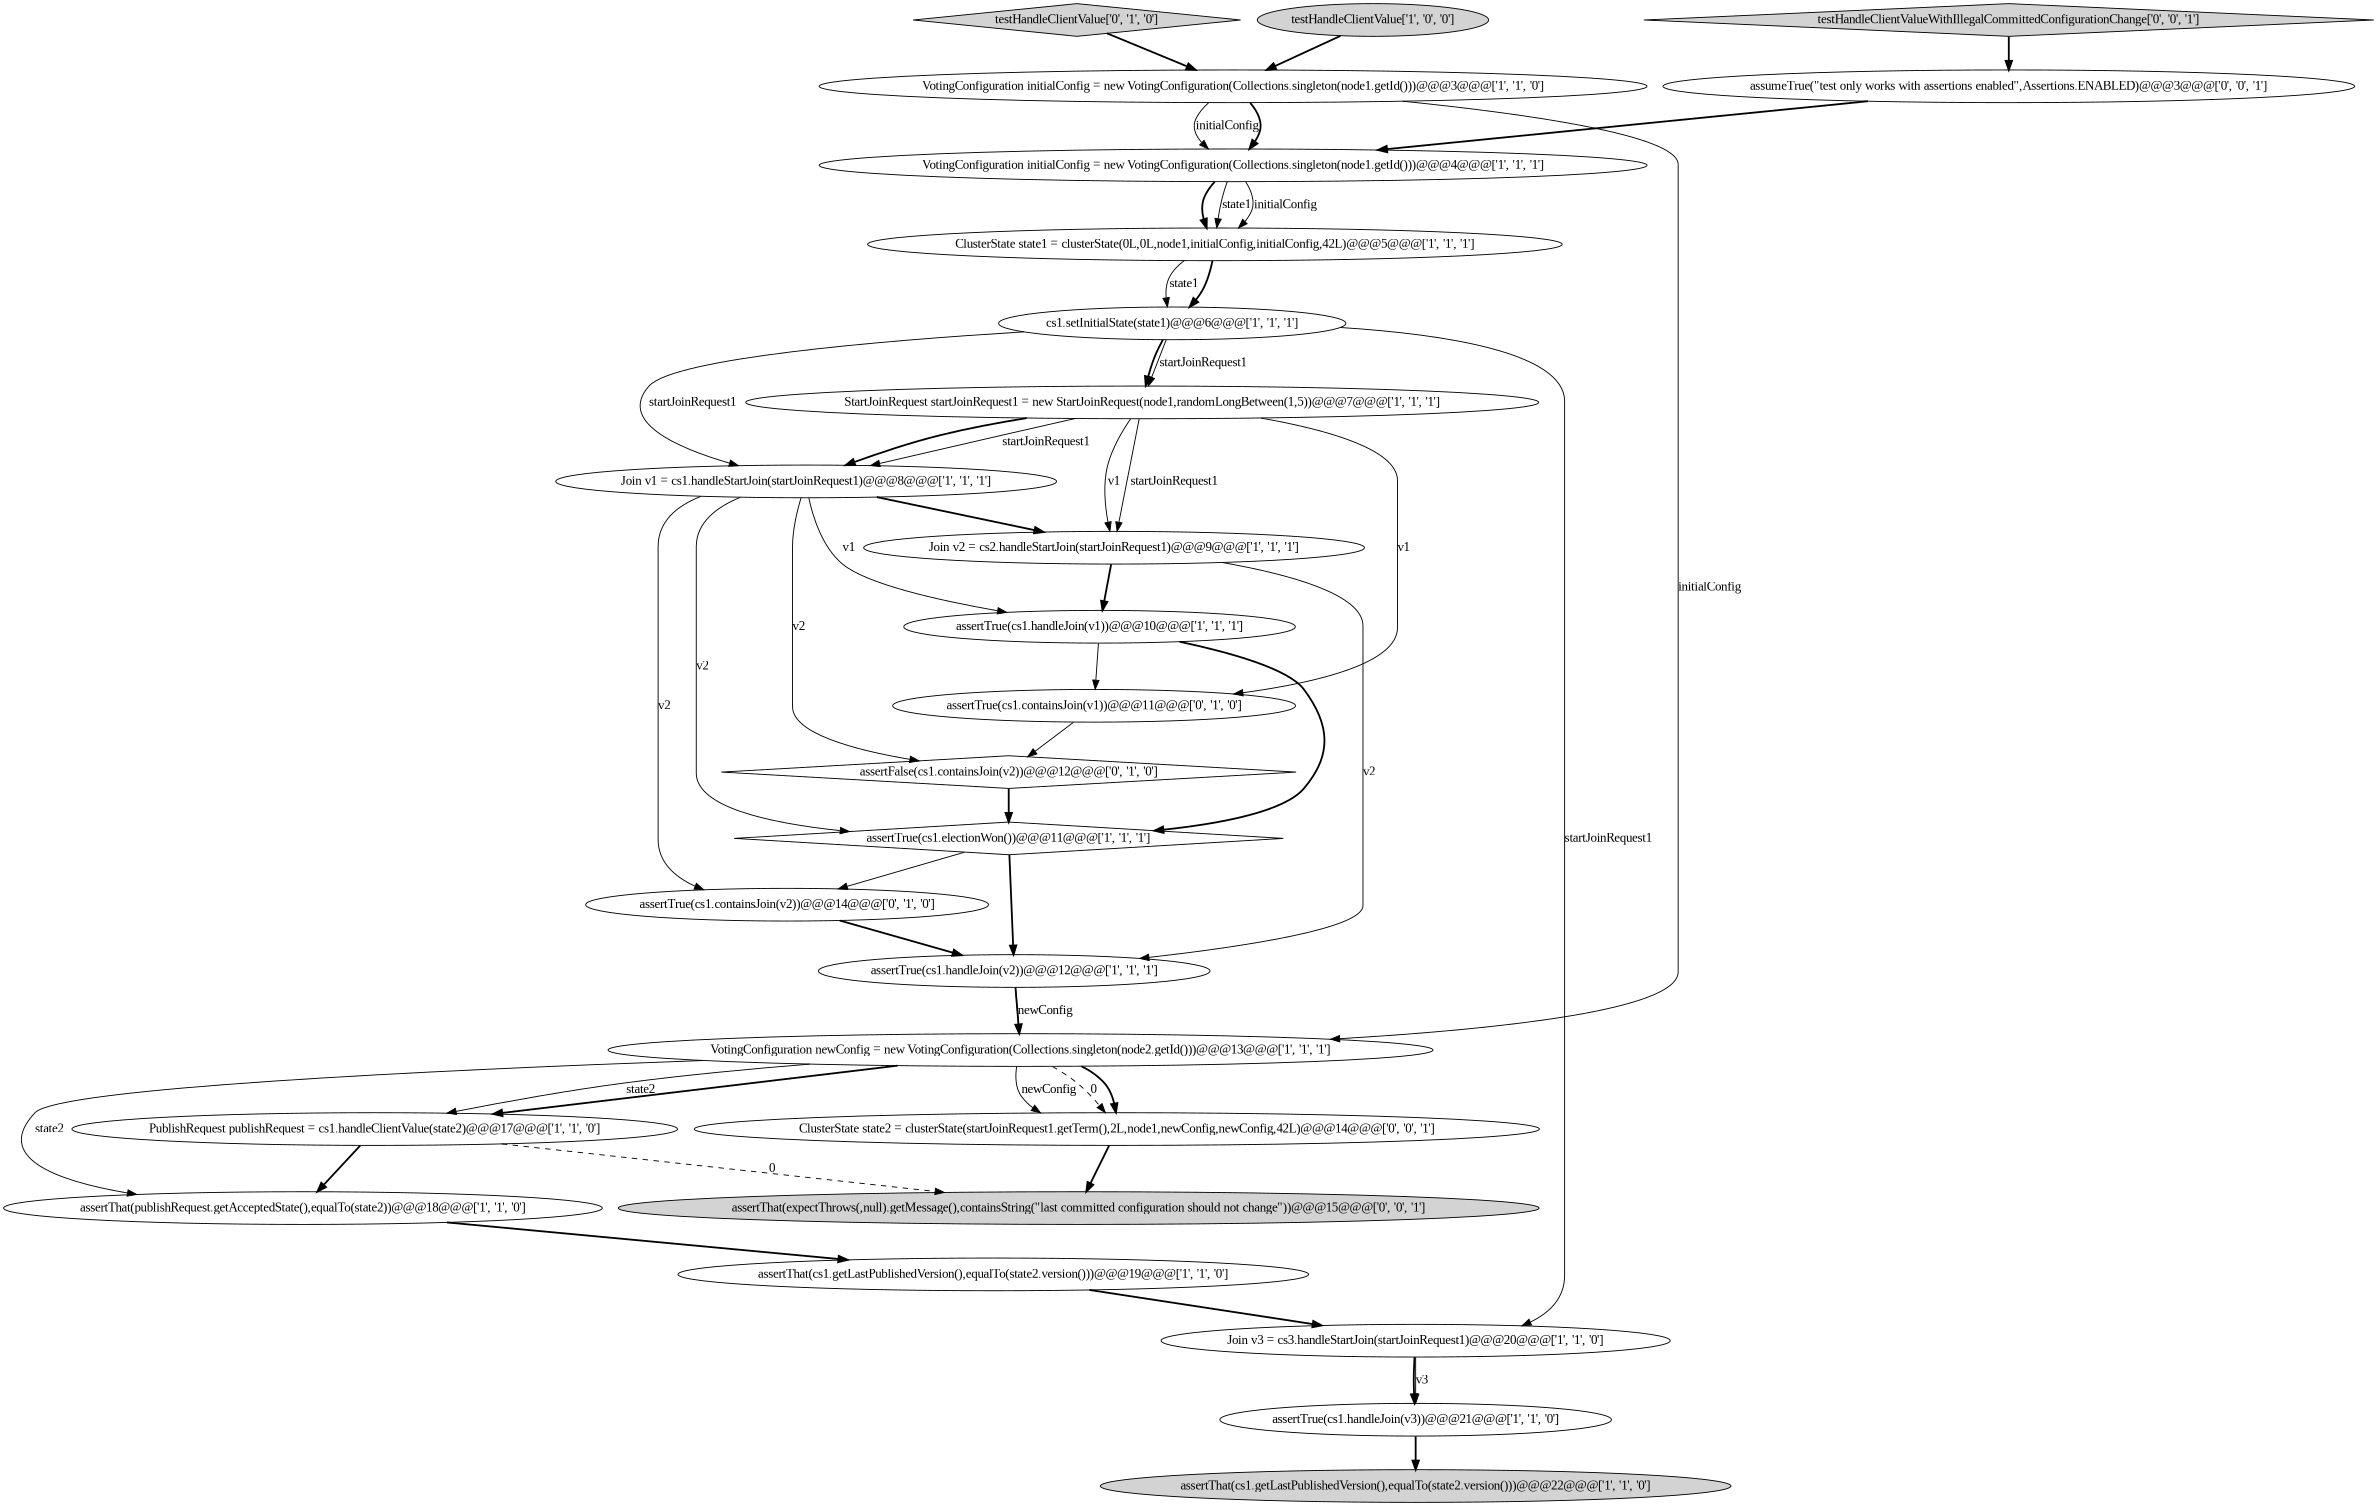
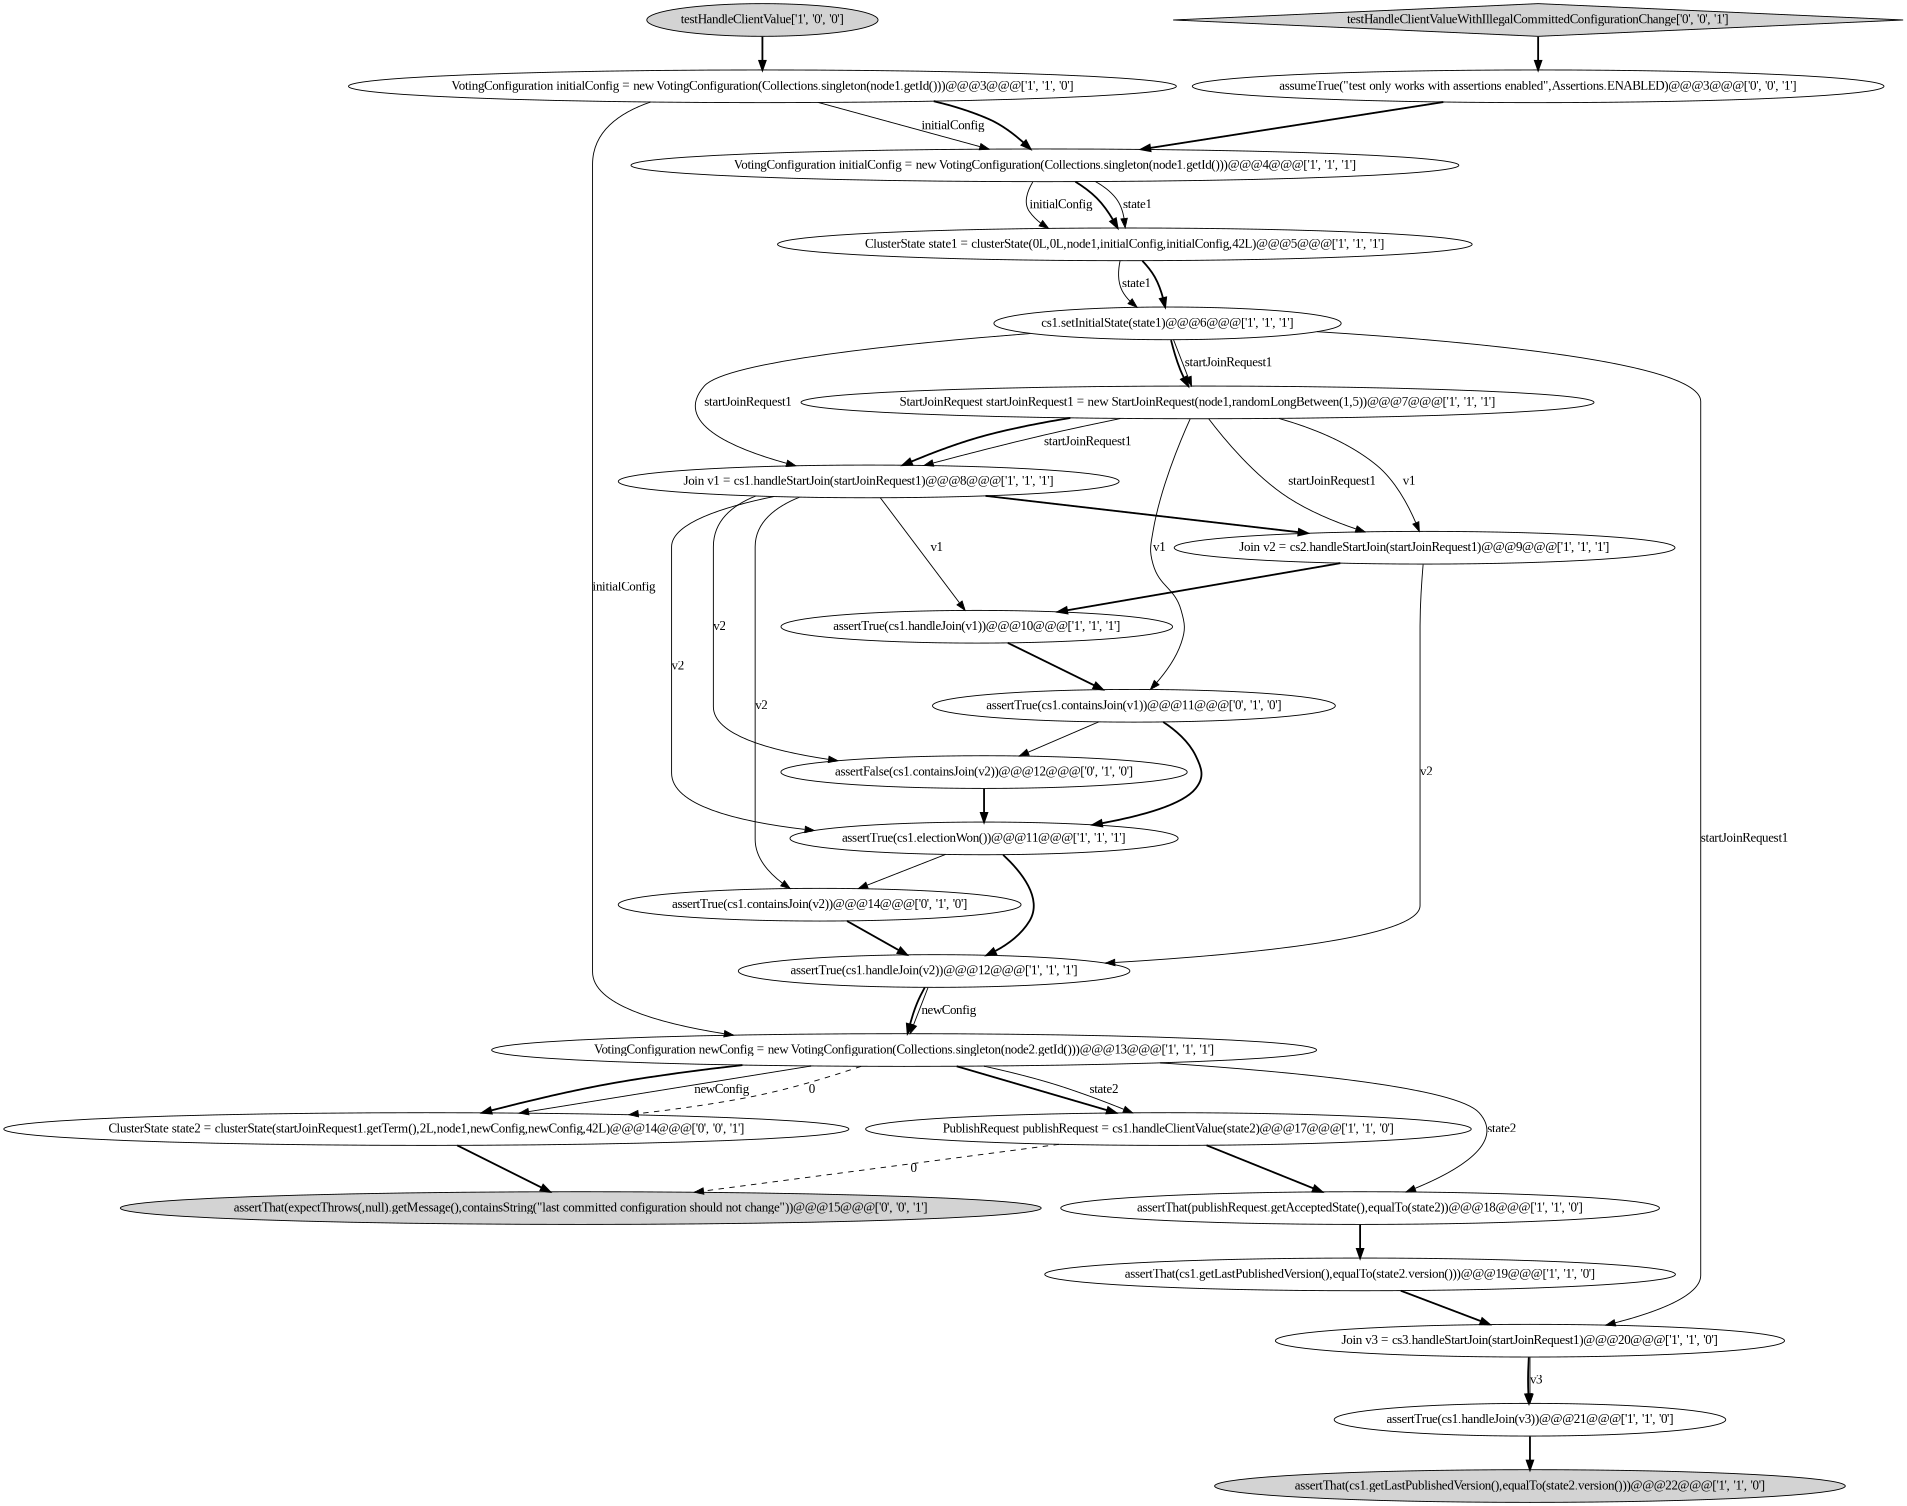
node "testHandleClientValue['0', '1', '0']": removed
edge "assertTrue(cs1.handleJoin(v1))@@@10@@@['1', '1', '1']" -> "assertTrue(cs1.containsJoin(v1))@@@11@@@['0', '1', '0']": style solid -> bold
edge "assertTrue(cs1.handleJoin(v1))@@@10@@@['1', '1', '1']" -> "assertTrue(cs1.electionWon())@@@11@@@['1', '1', '1']": now "assertTrue(cs1.containsJoin(v1))@@@11@@@['0', '1', '0']" -> "assertTrue(cs1.electionWon())@@@11@@@['1', '1', '1']"
node "assertFalse(cs1.containsJoin(v2))@@@12@@@['0', '1', '0']": shape diamond -> ellipse
node "assertTrue(cs1.electionWon())@@@11@@@['1', '1', '1']": shape diamond -> ellipse
